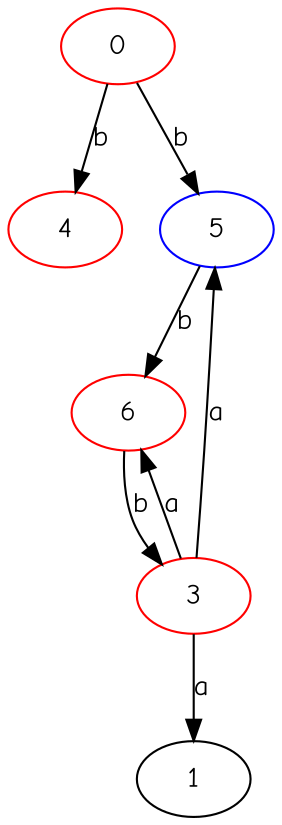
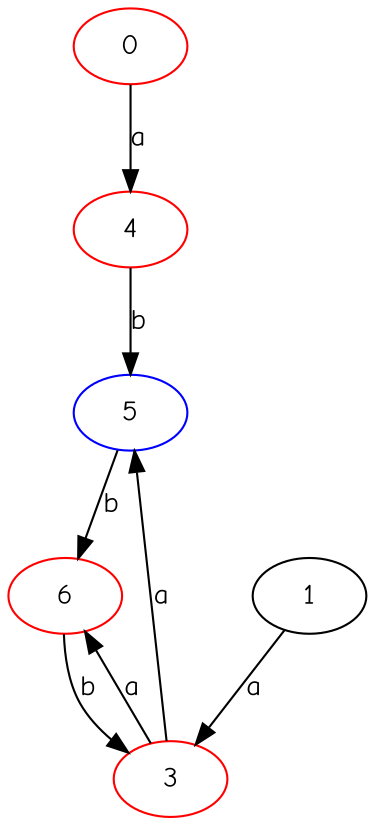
edge "0" -> "5": now "4" -> "5"
edge "0" -> "4": label "b" -> "a"
edge "3" -> "1": reversed
